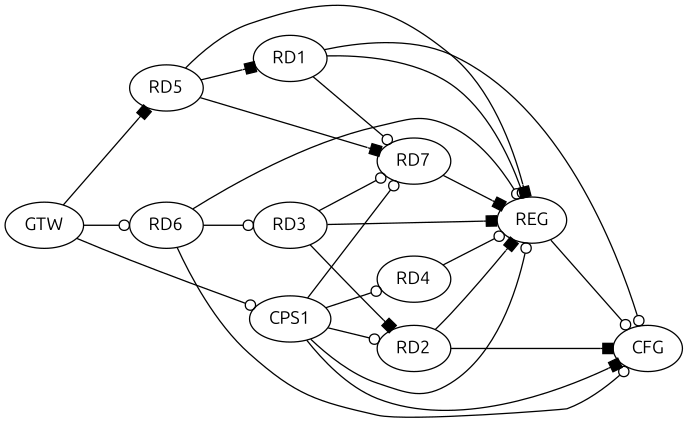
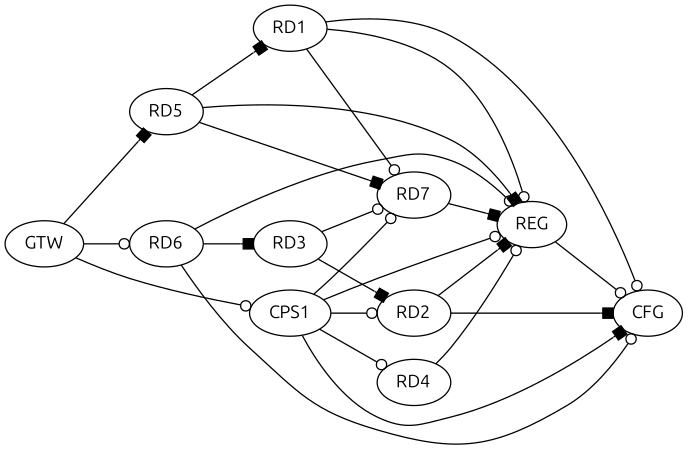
edge "RD3" -> "REG": removed
edge "RD6" -> "RD3": arrowhead odot -> box
